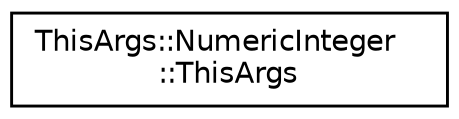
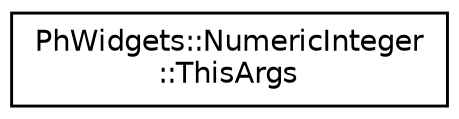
node "ThisArgs::NumericInteger ::ThisArgs": label "ThisArgs::NumericInteger ::ThisArgs" -> "PhWidgets::NumericInteger ::ThisArgs"
